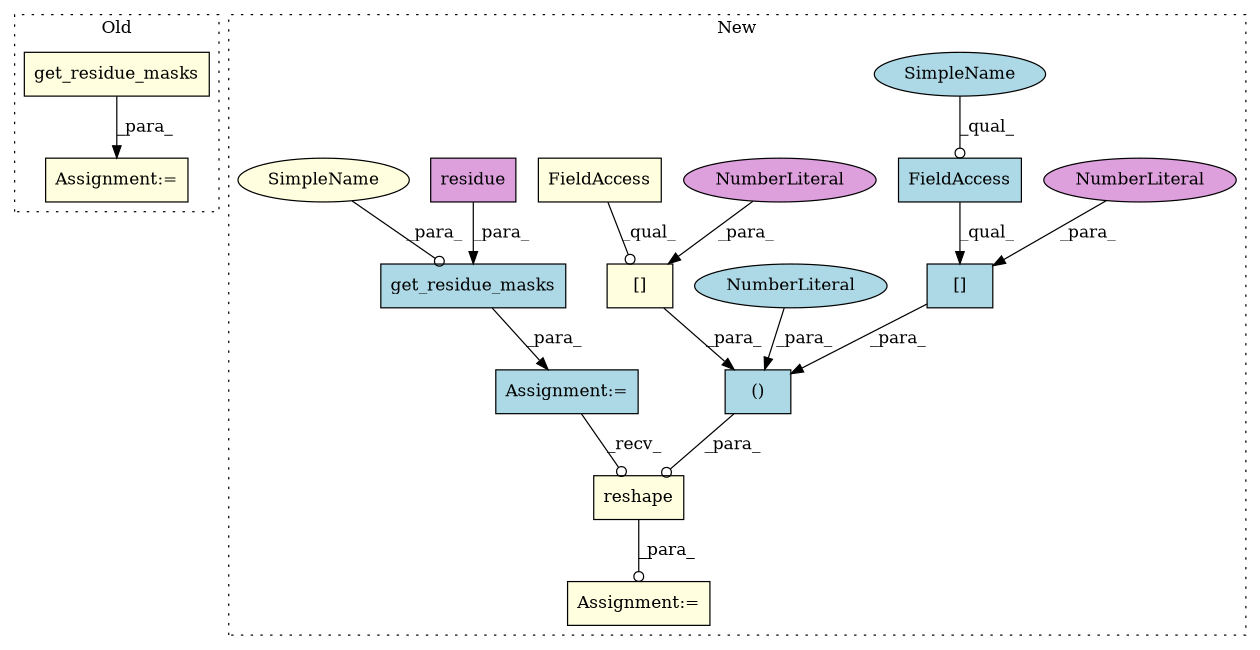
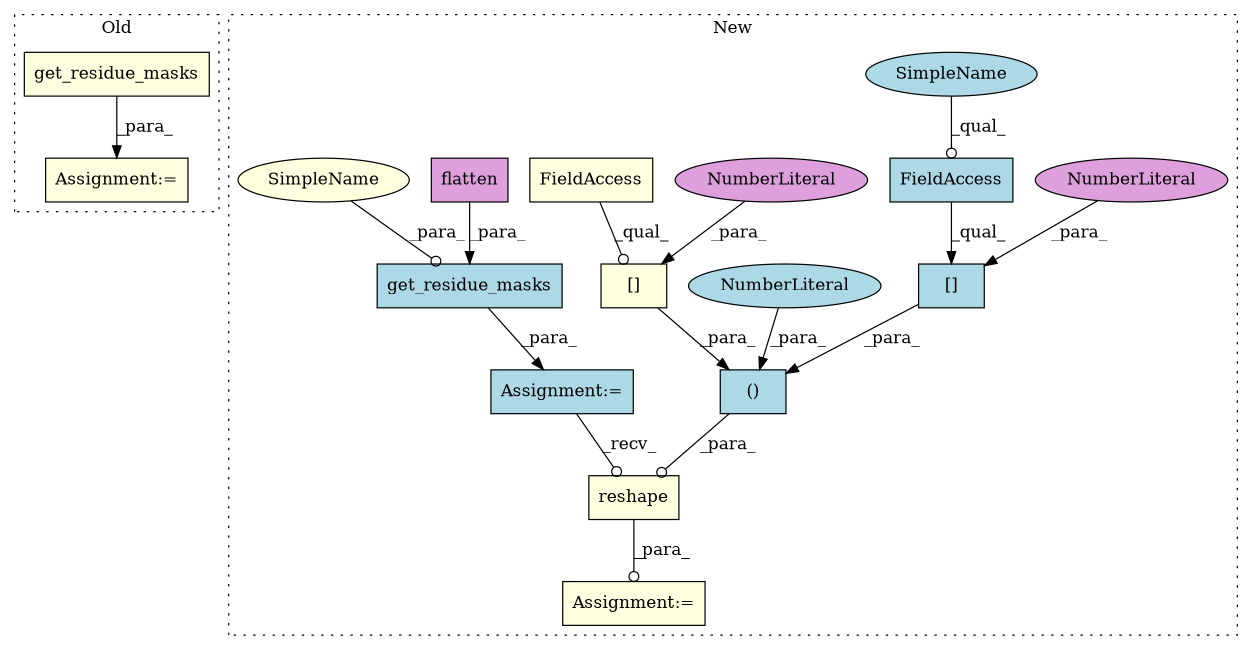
node "residue": label "residue" -> "flatten"
